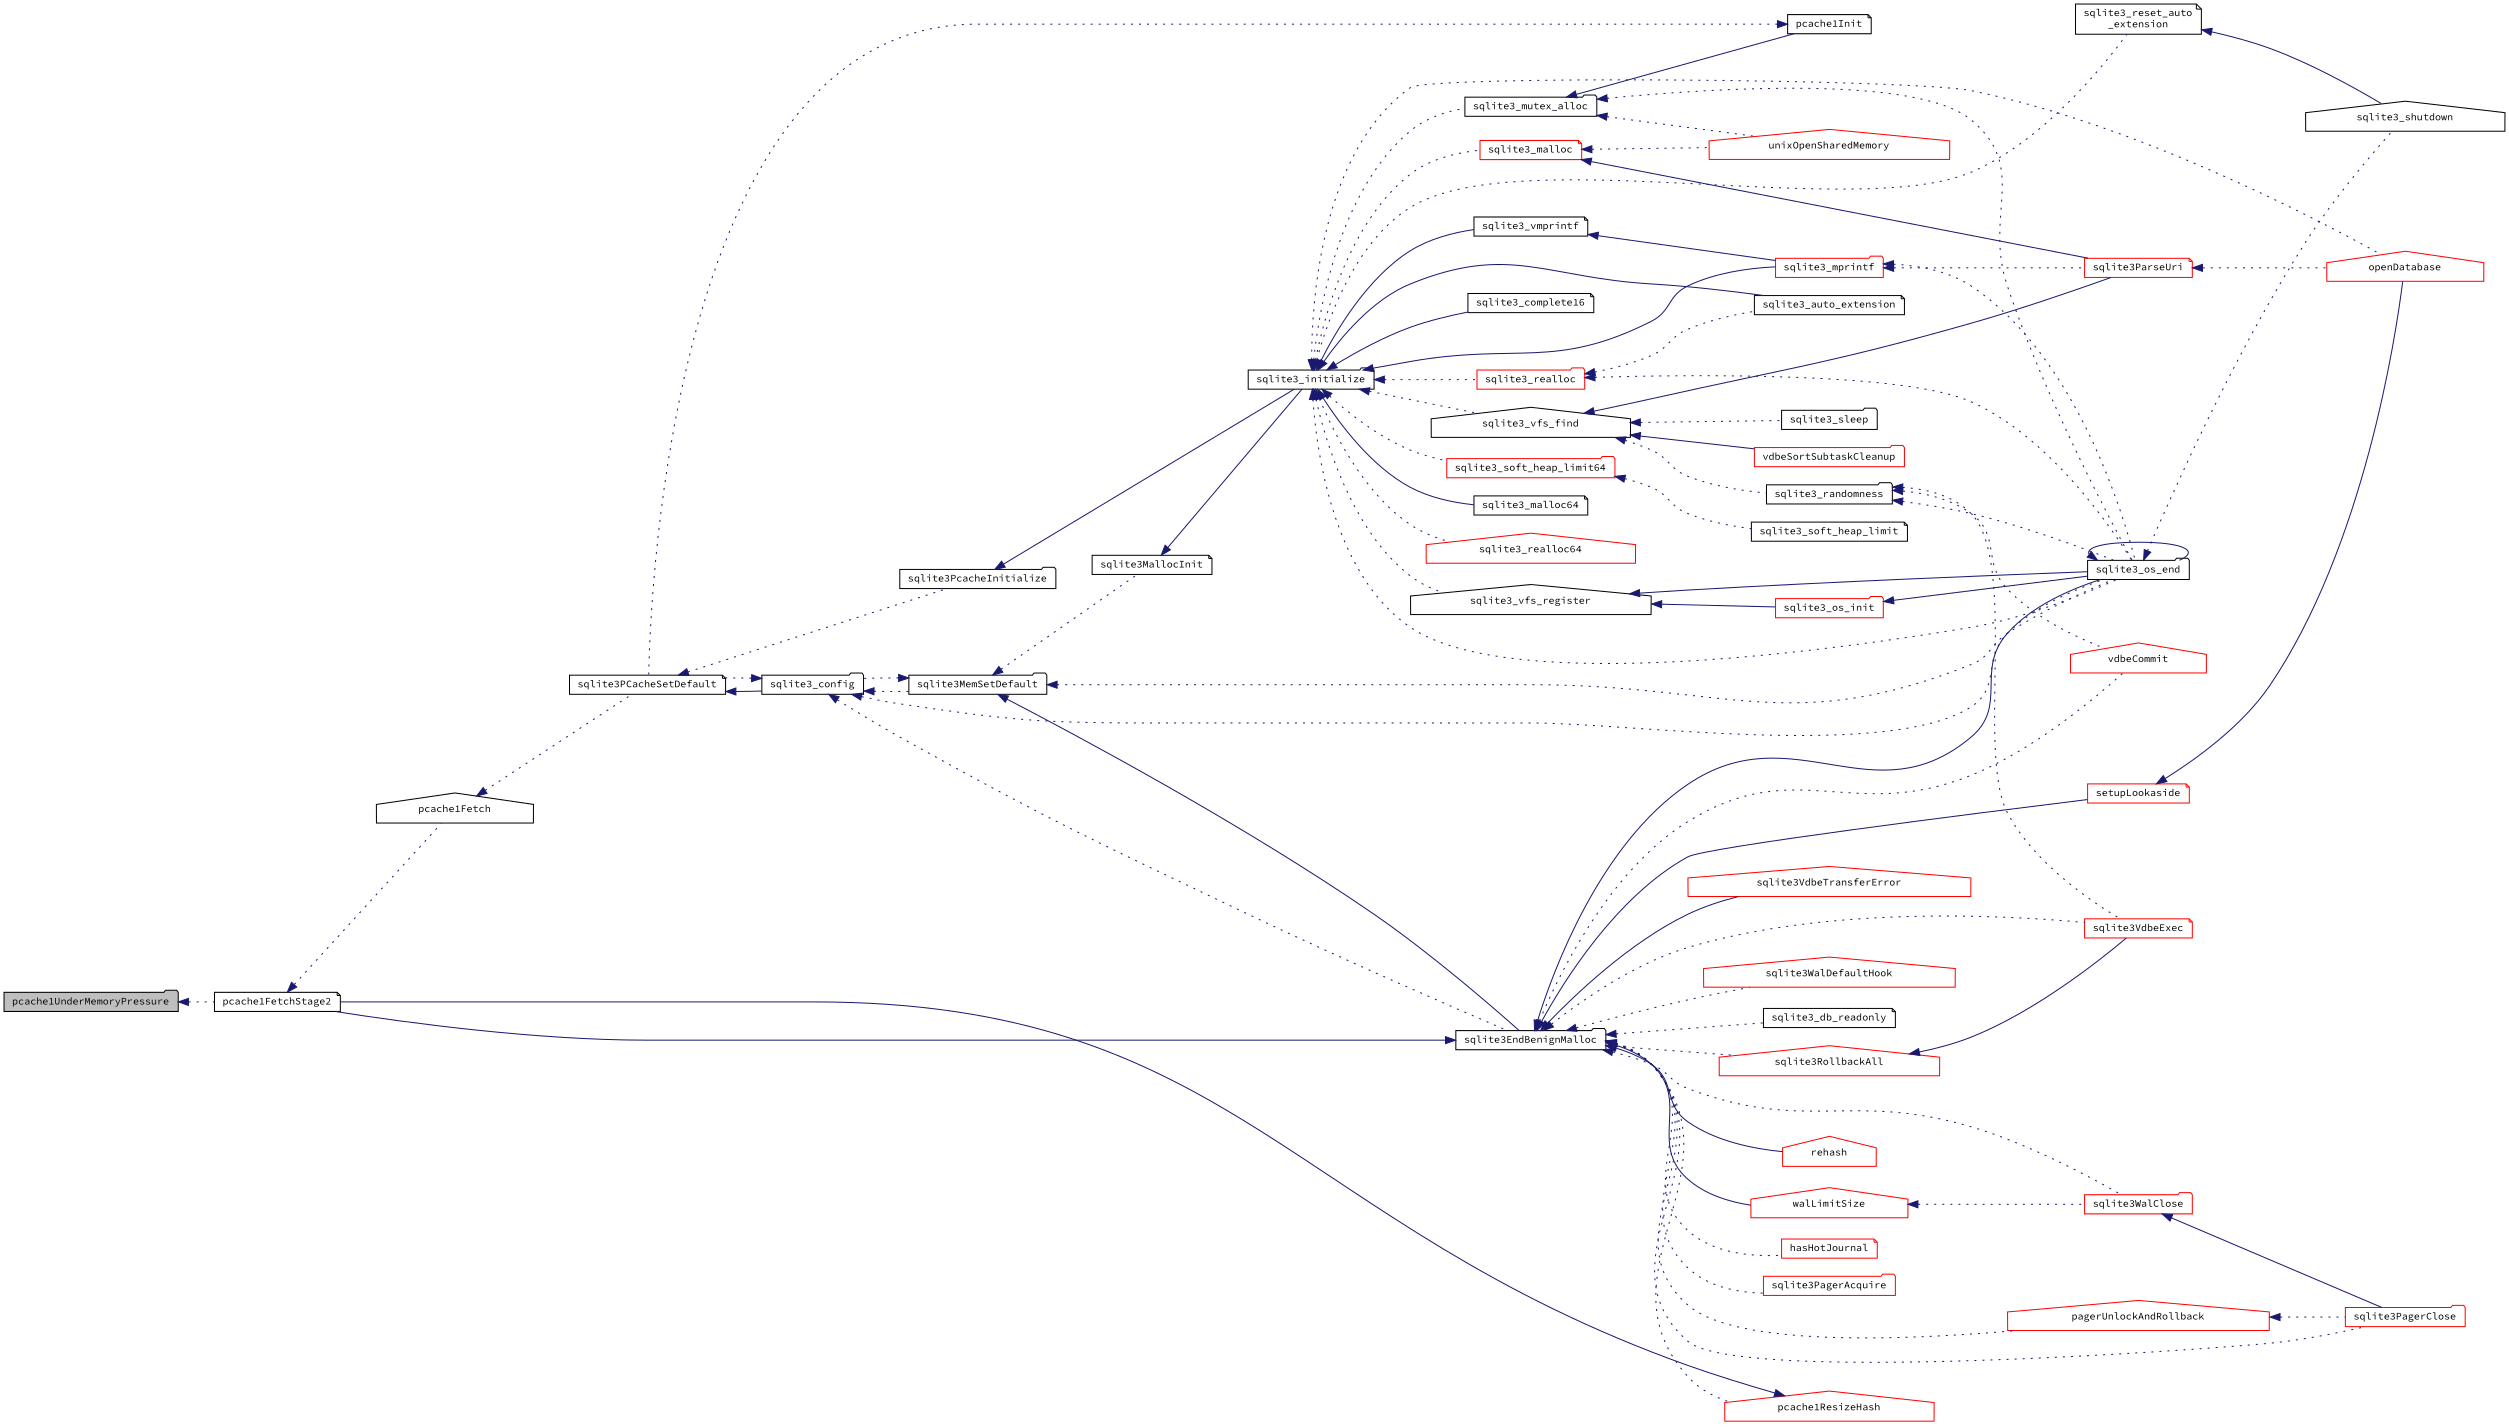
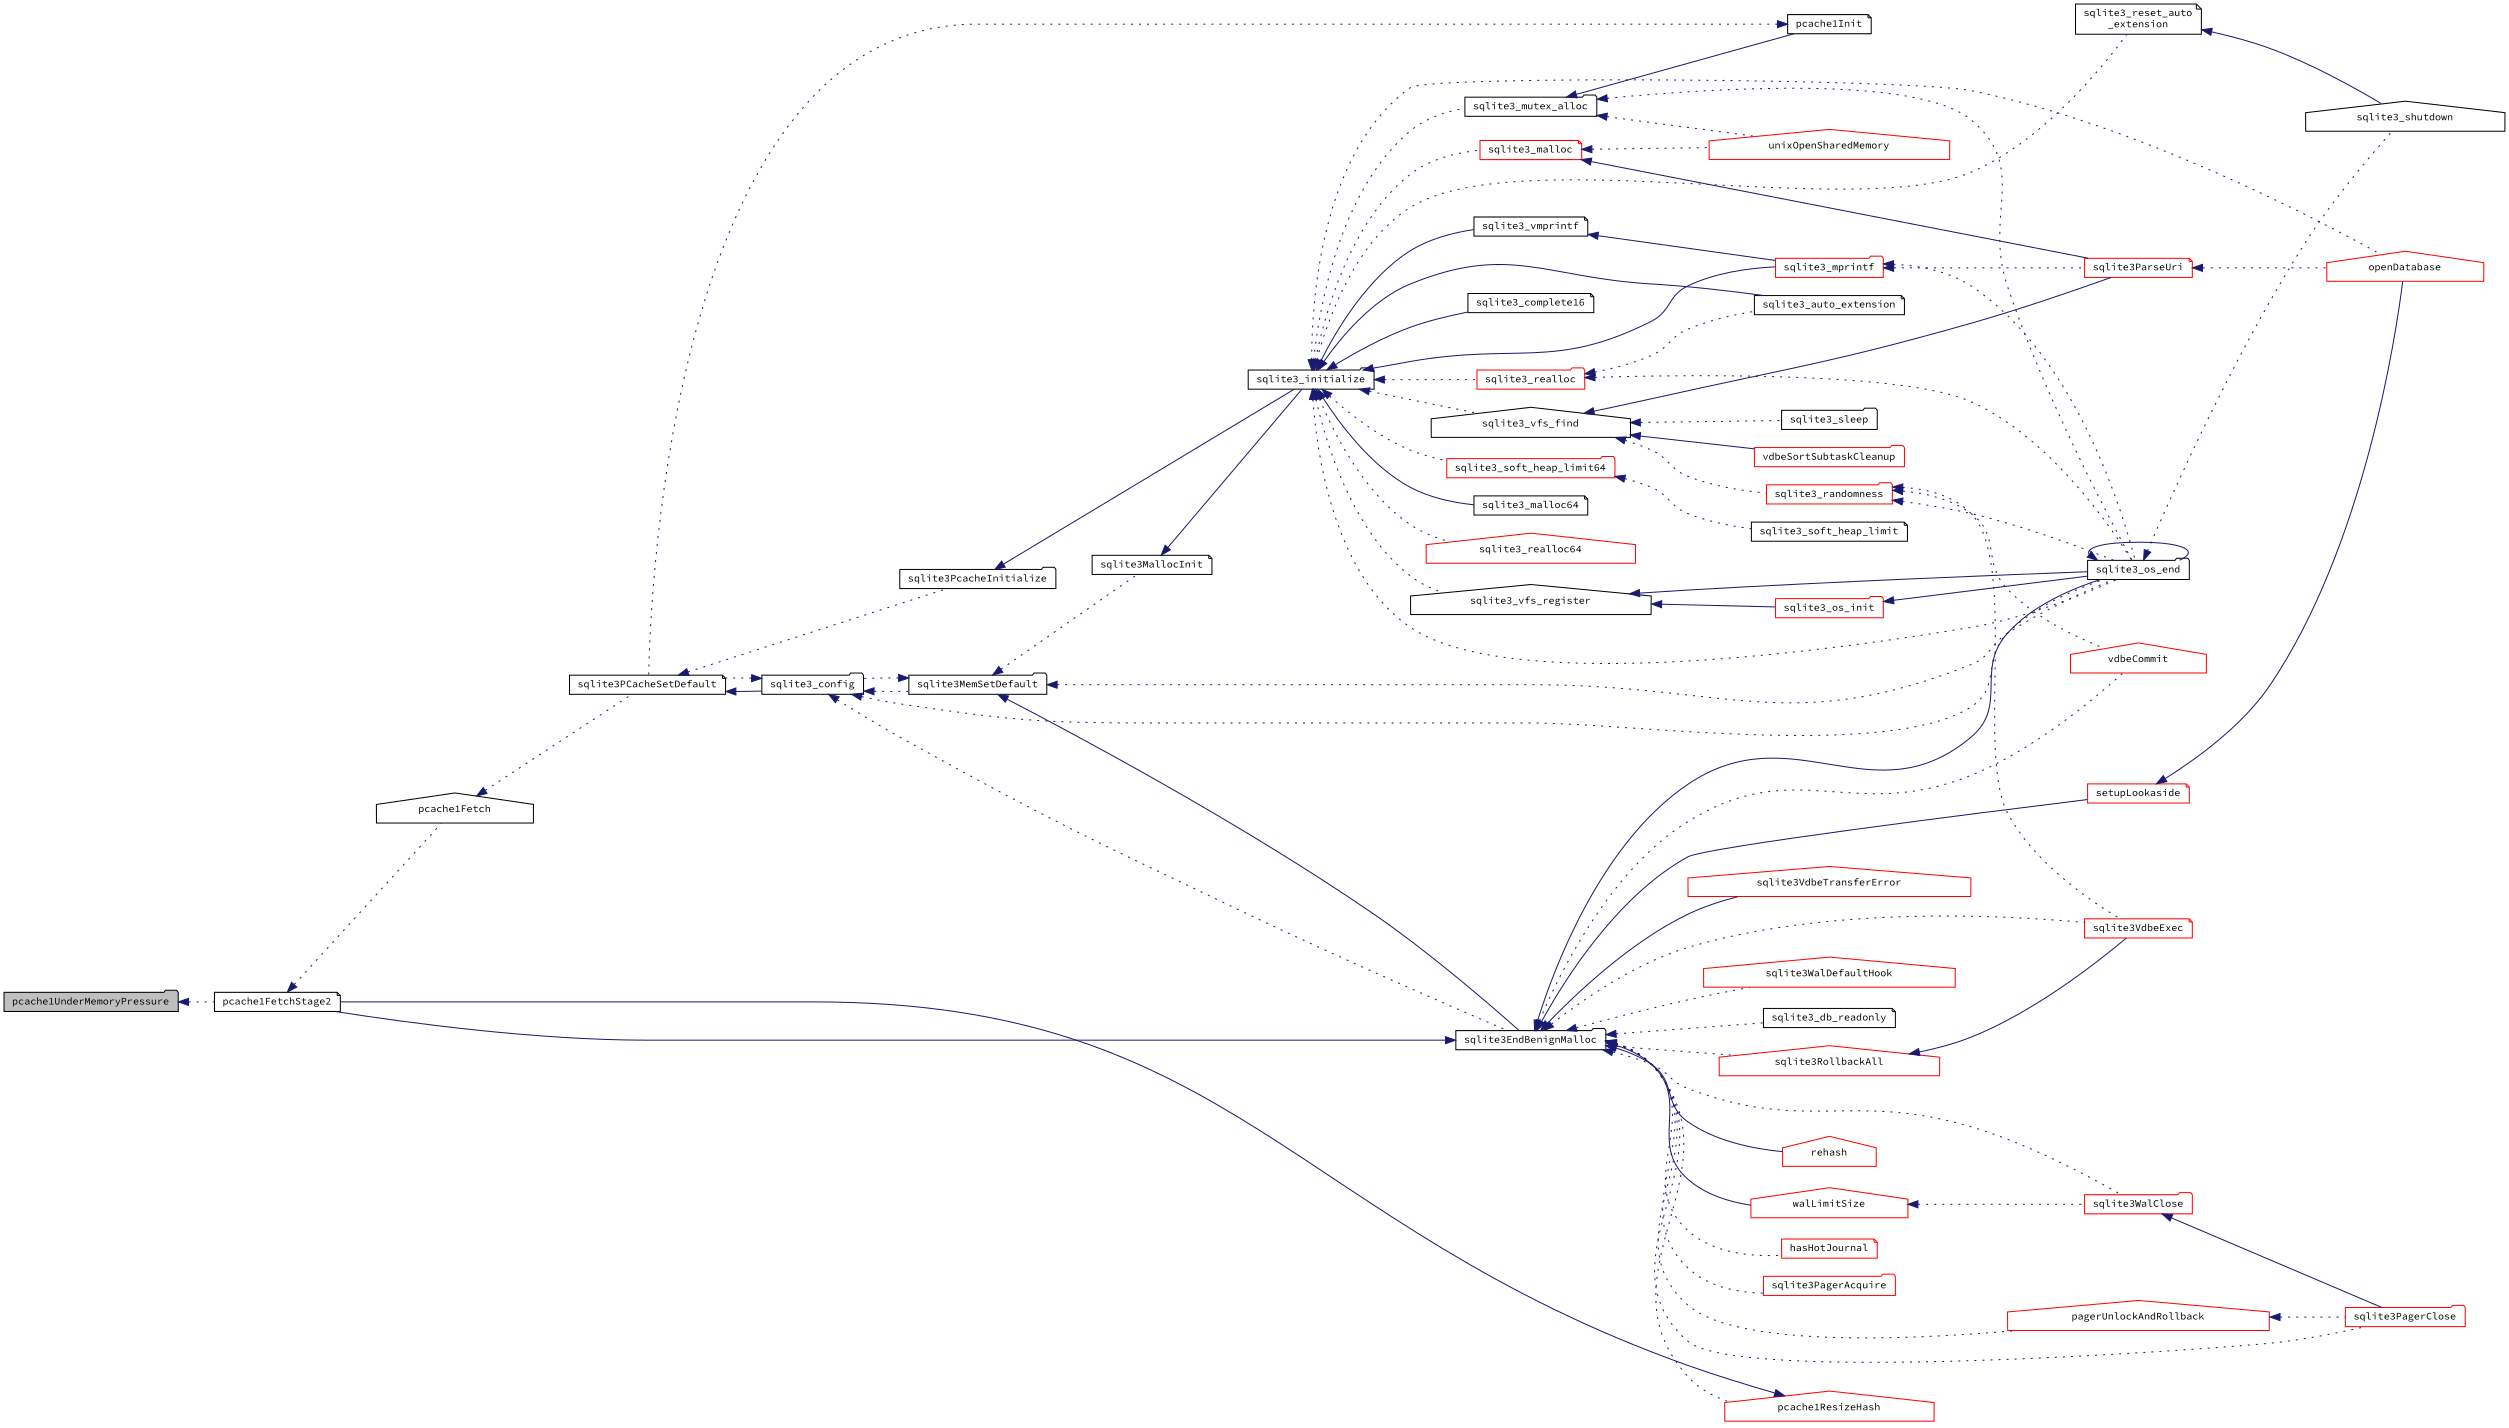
node "sqlite3_randomness": color black -> red
